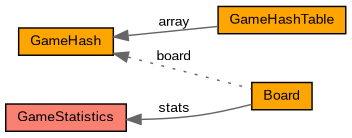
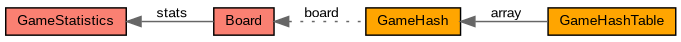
edge "Board" -> "GameHash": reversed
node "Board": fillcolor orange -> salmon
